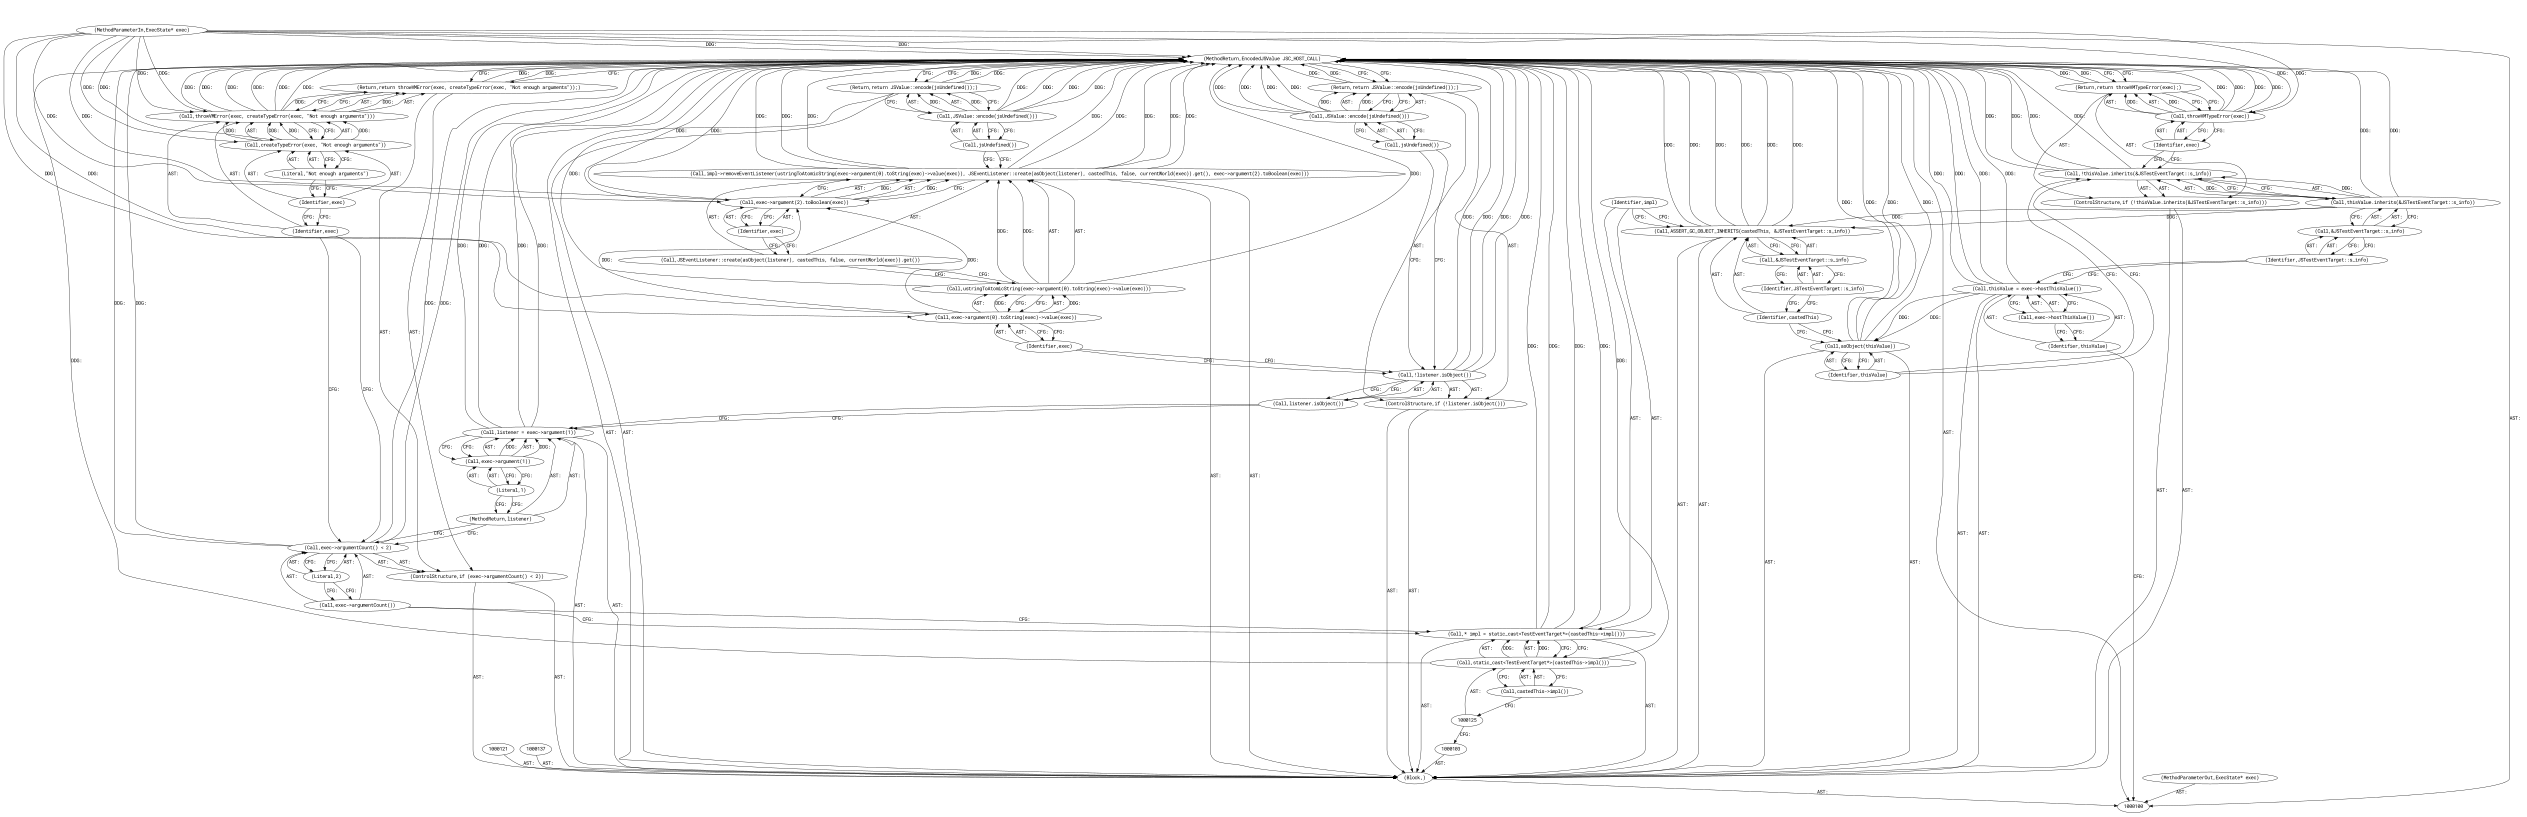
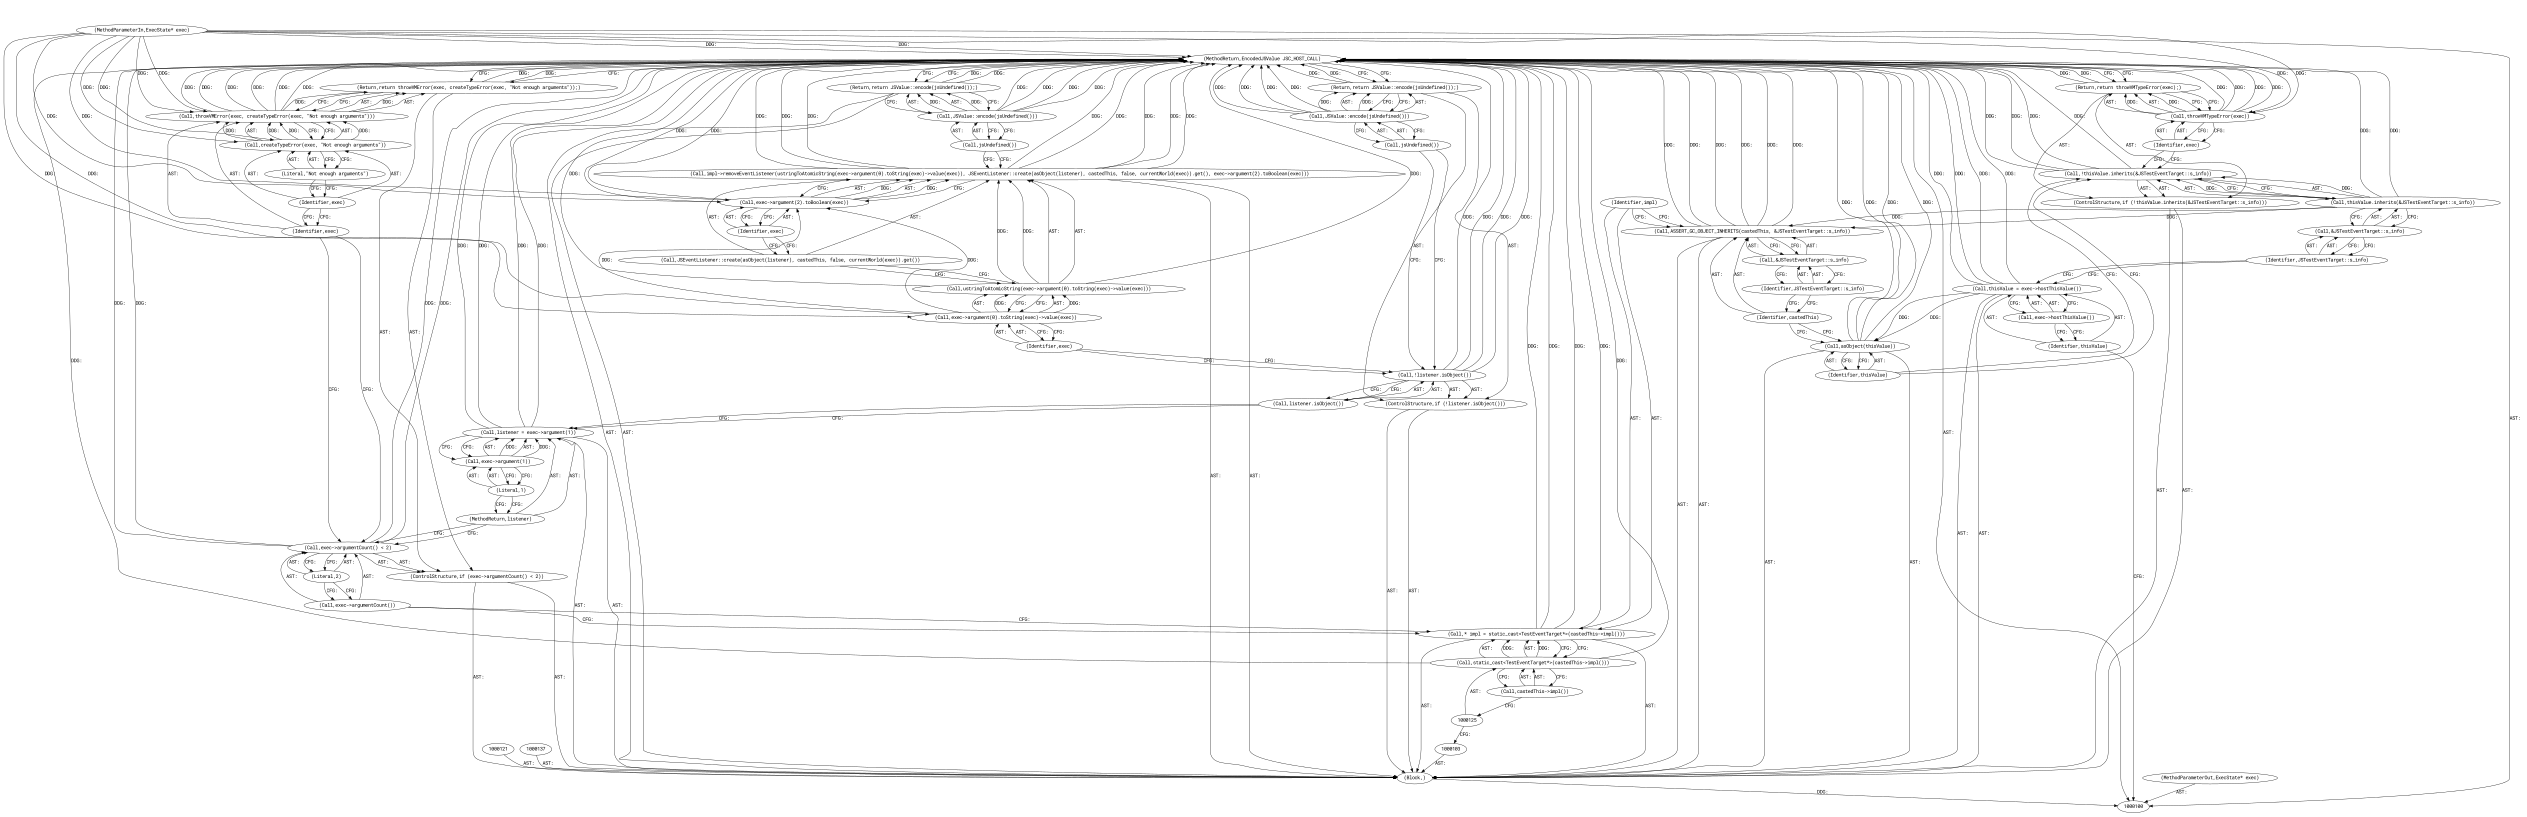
edge "(Block,)" -> "1000100": label "AST: " -> "DDG: "
